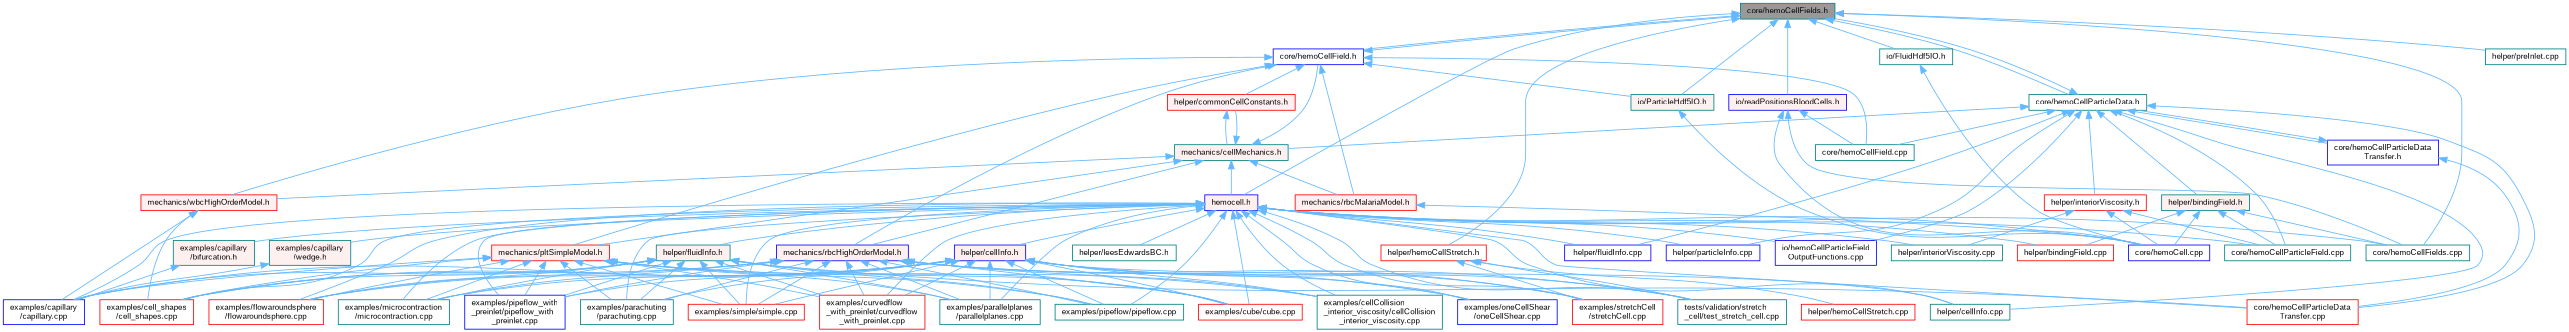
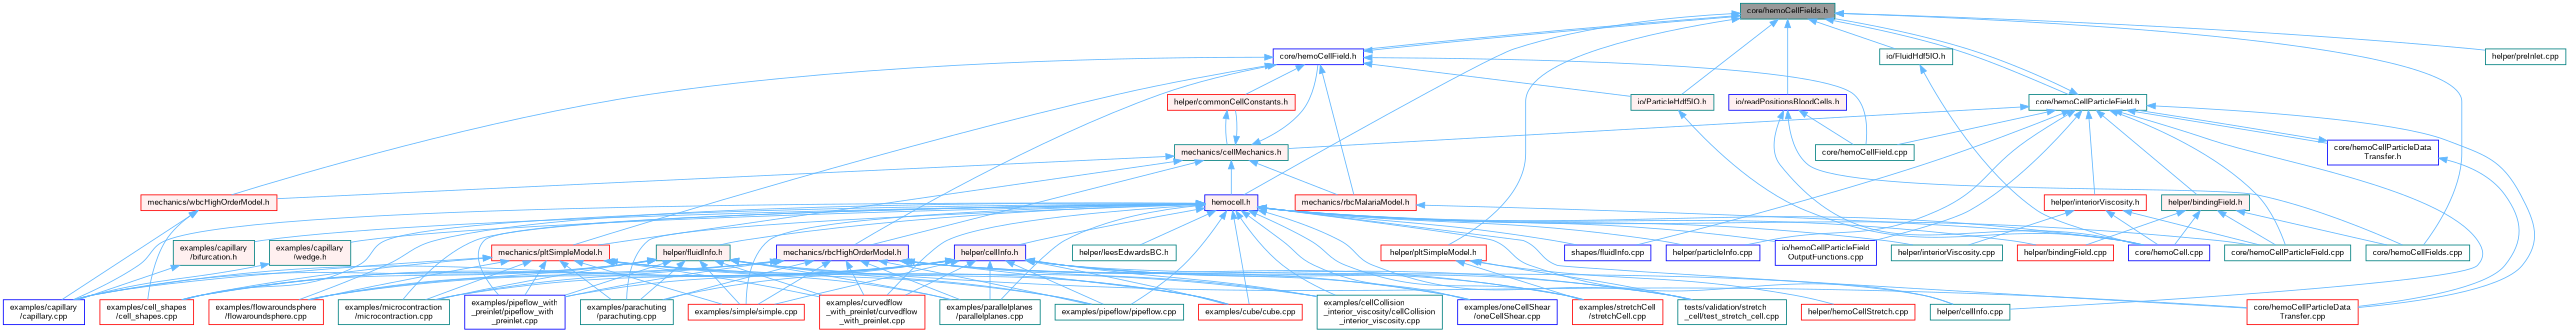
node "core/hemoCellParticleData.h": label "core/hemoCellParticleData.h" -> "core/hemoCellParticleField.h"
edge "core/hemoCellFields.cpp" -> "hemocell.h": removed
node "helper/hemoCellStretch.h": label "helper/hemoCellStretch.h" -> "helper/pltSimpleModel.h"
node "helper/fluidInfo.cpp": label "helper/fluidInfo.cpp" -> "shapes/fluidInfo.cpp"
